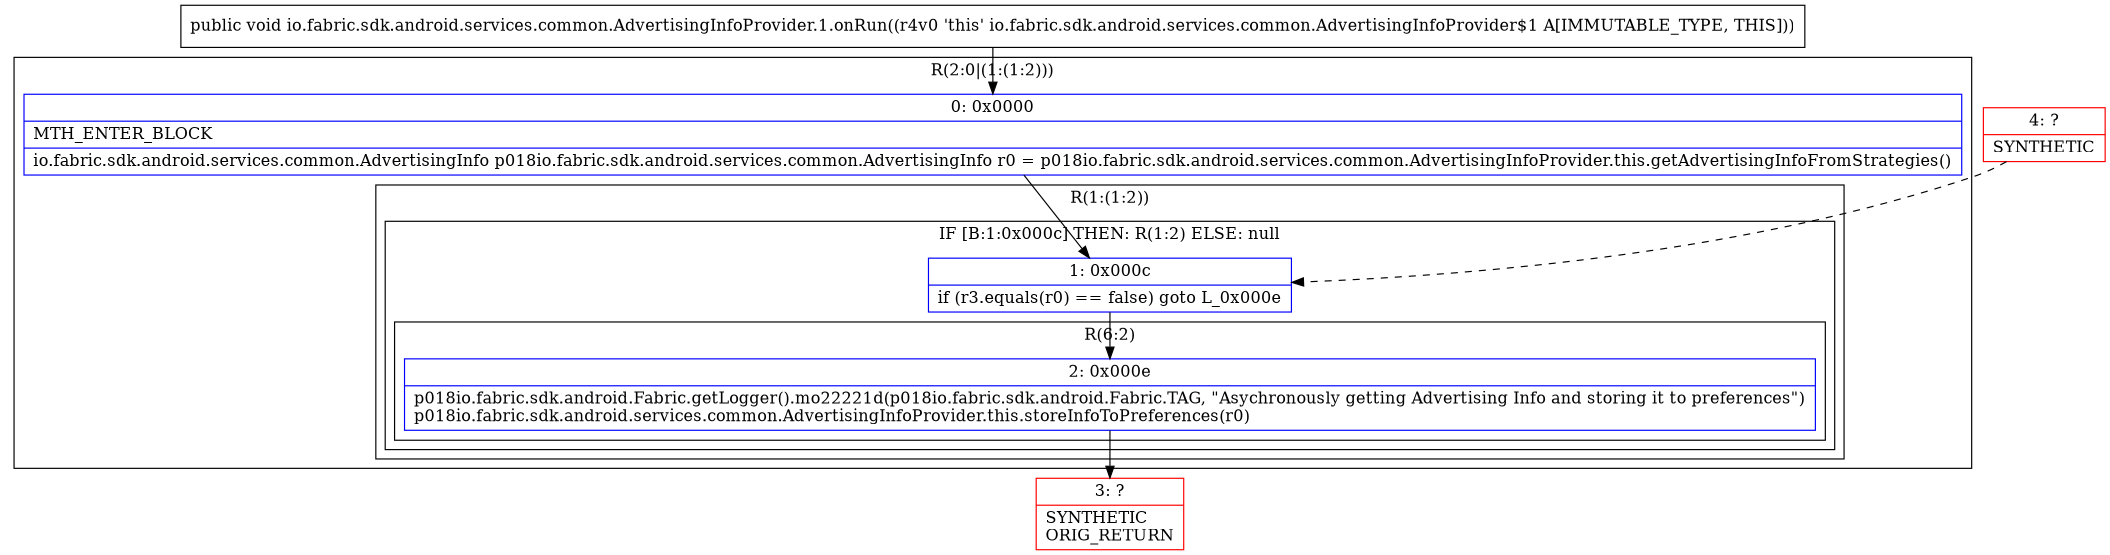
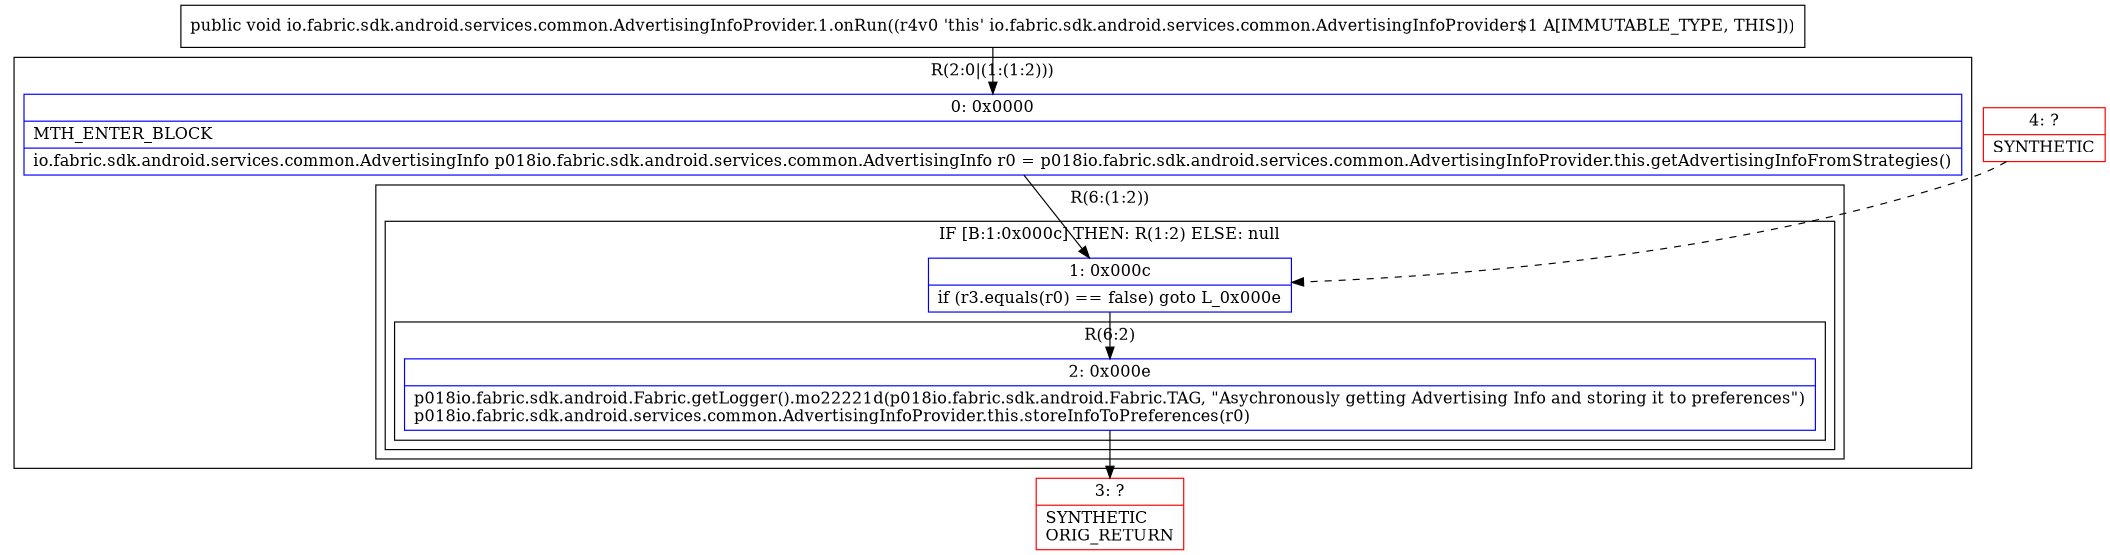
cluster "R(1:(1:2))": label "R(1:(1:2))" -> "R(6:(1:2))"
